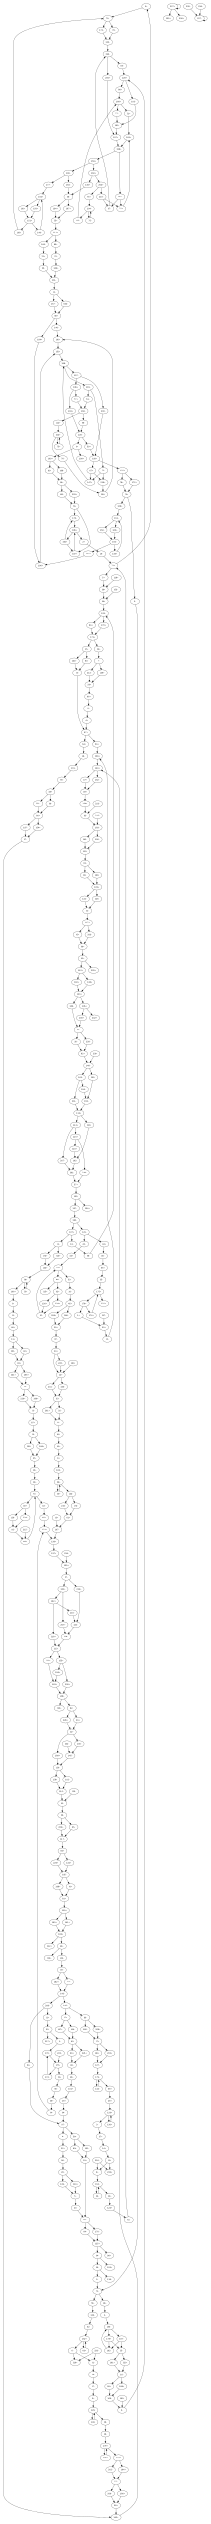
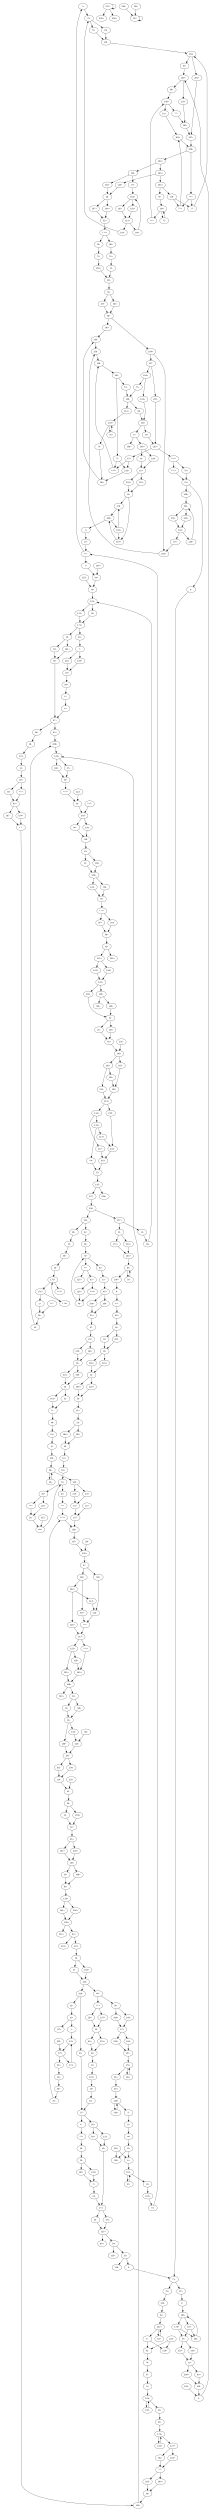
edge "158-" -> "157-": now "184+" -> "157-"
edge "23+" -> "12+": now "23+" -> "169-"
